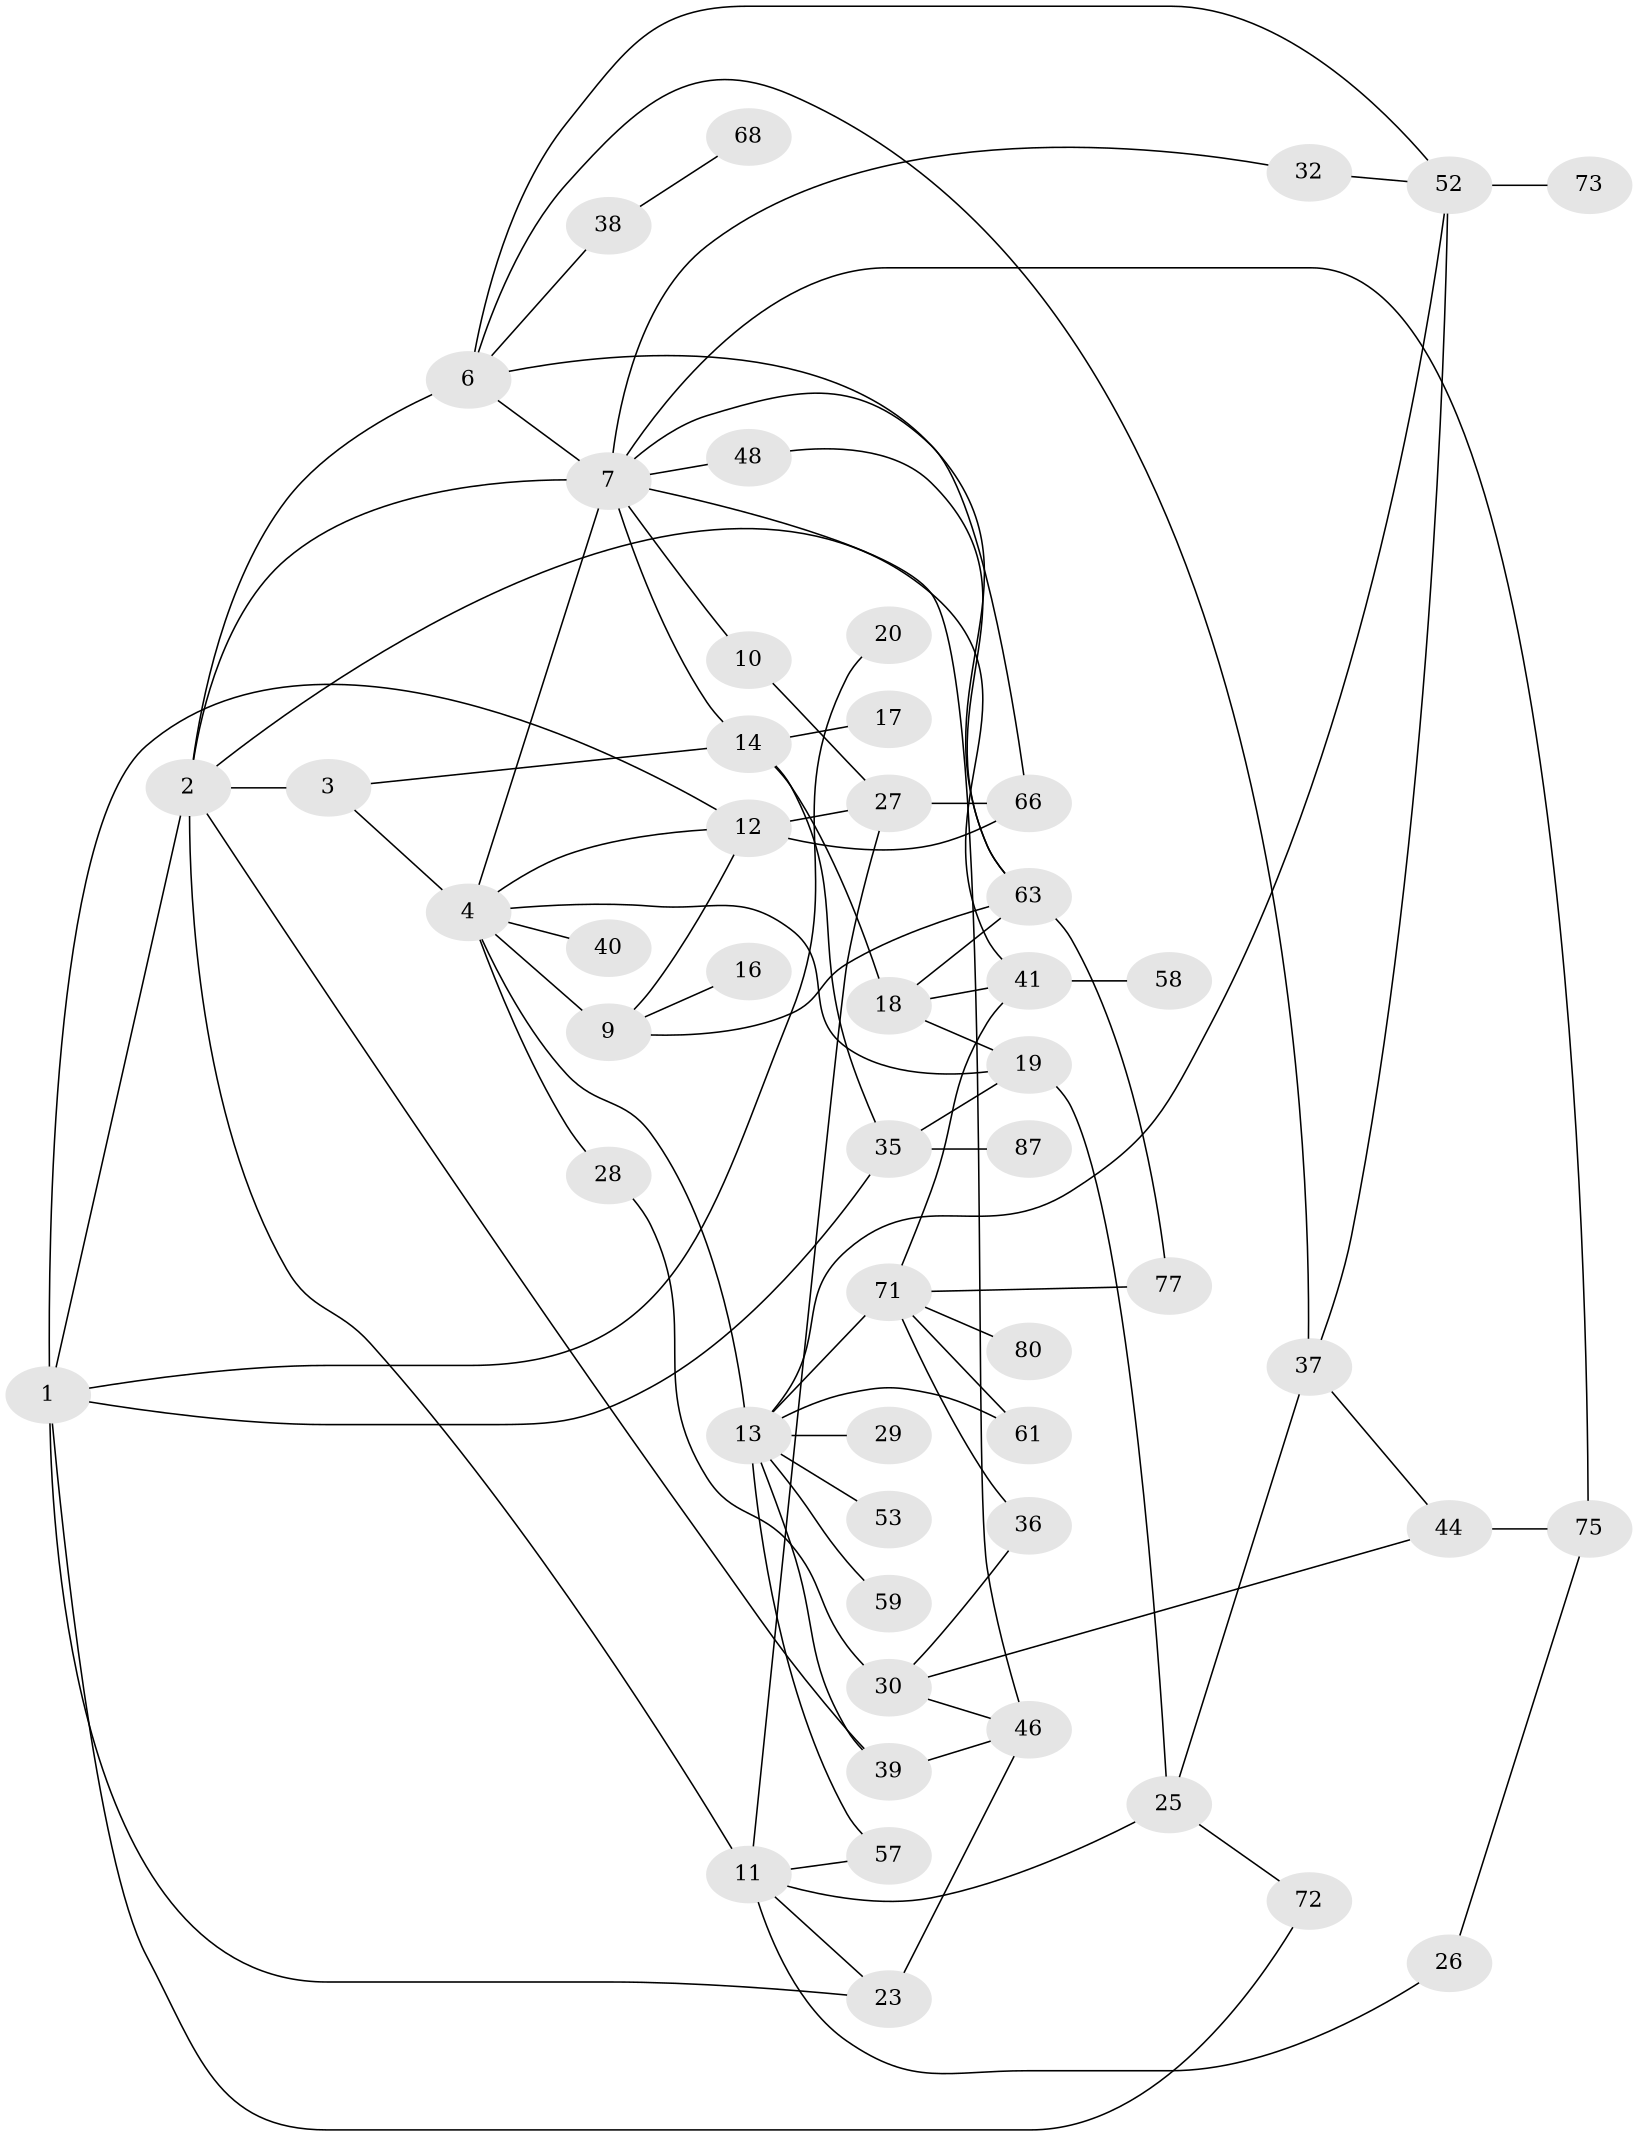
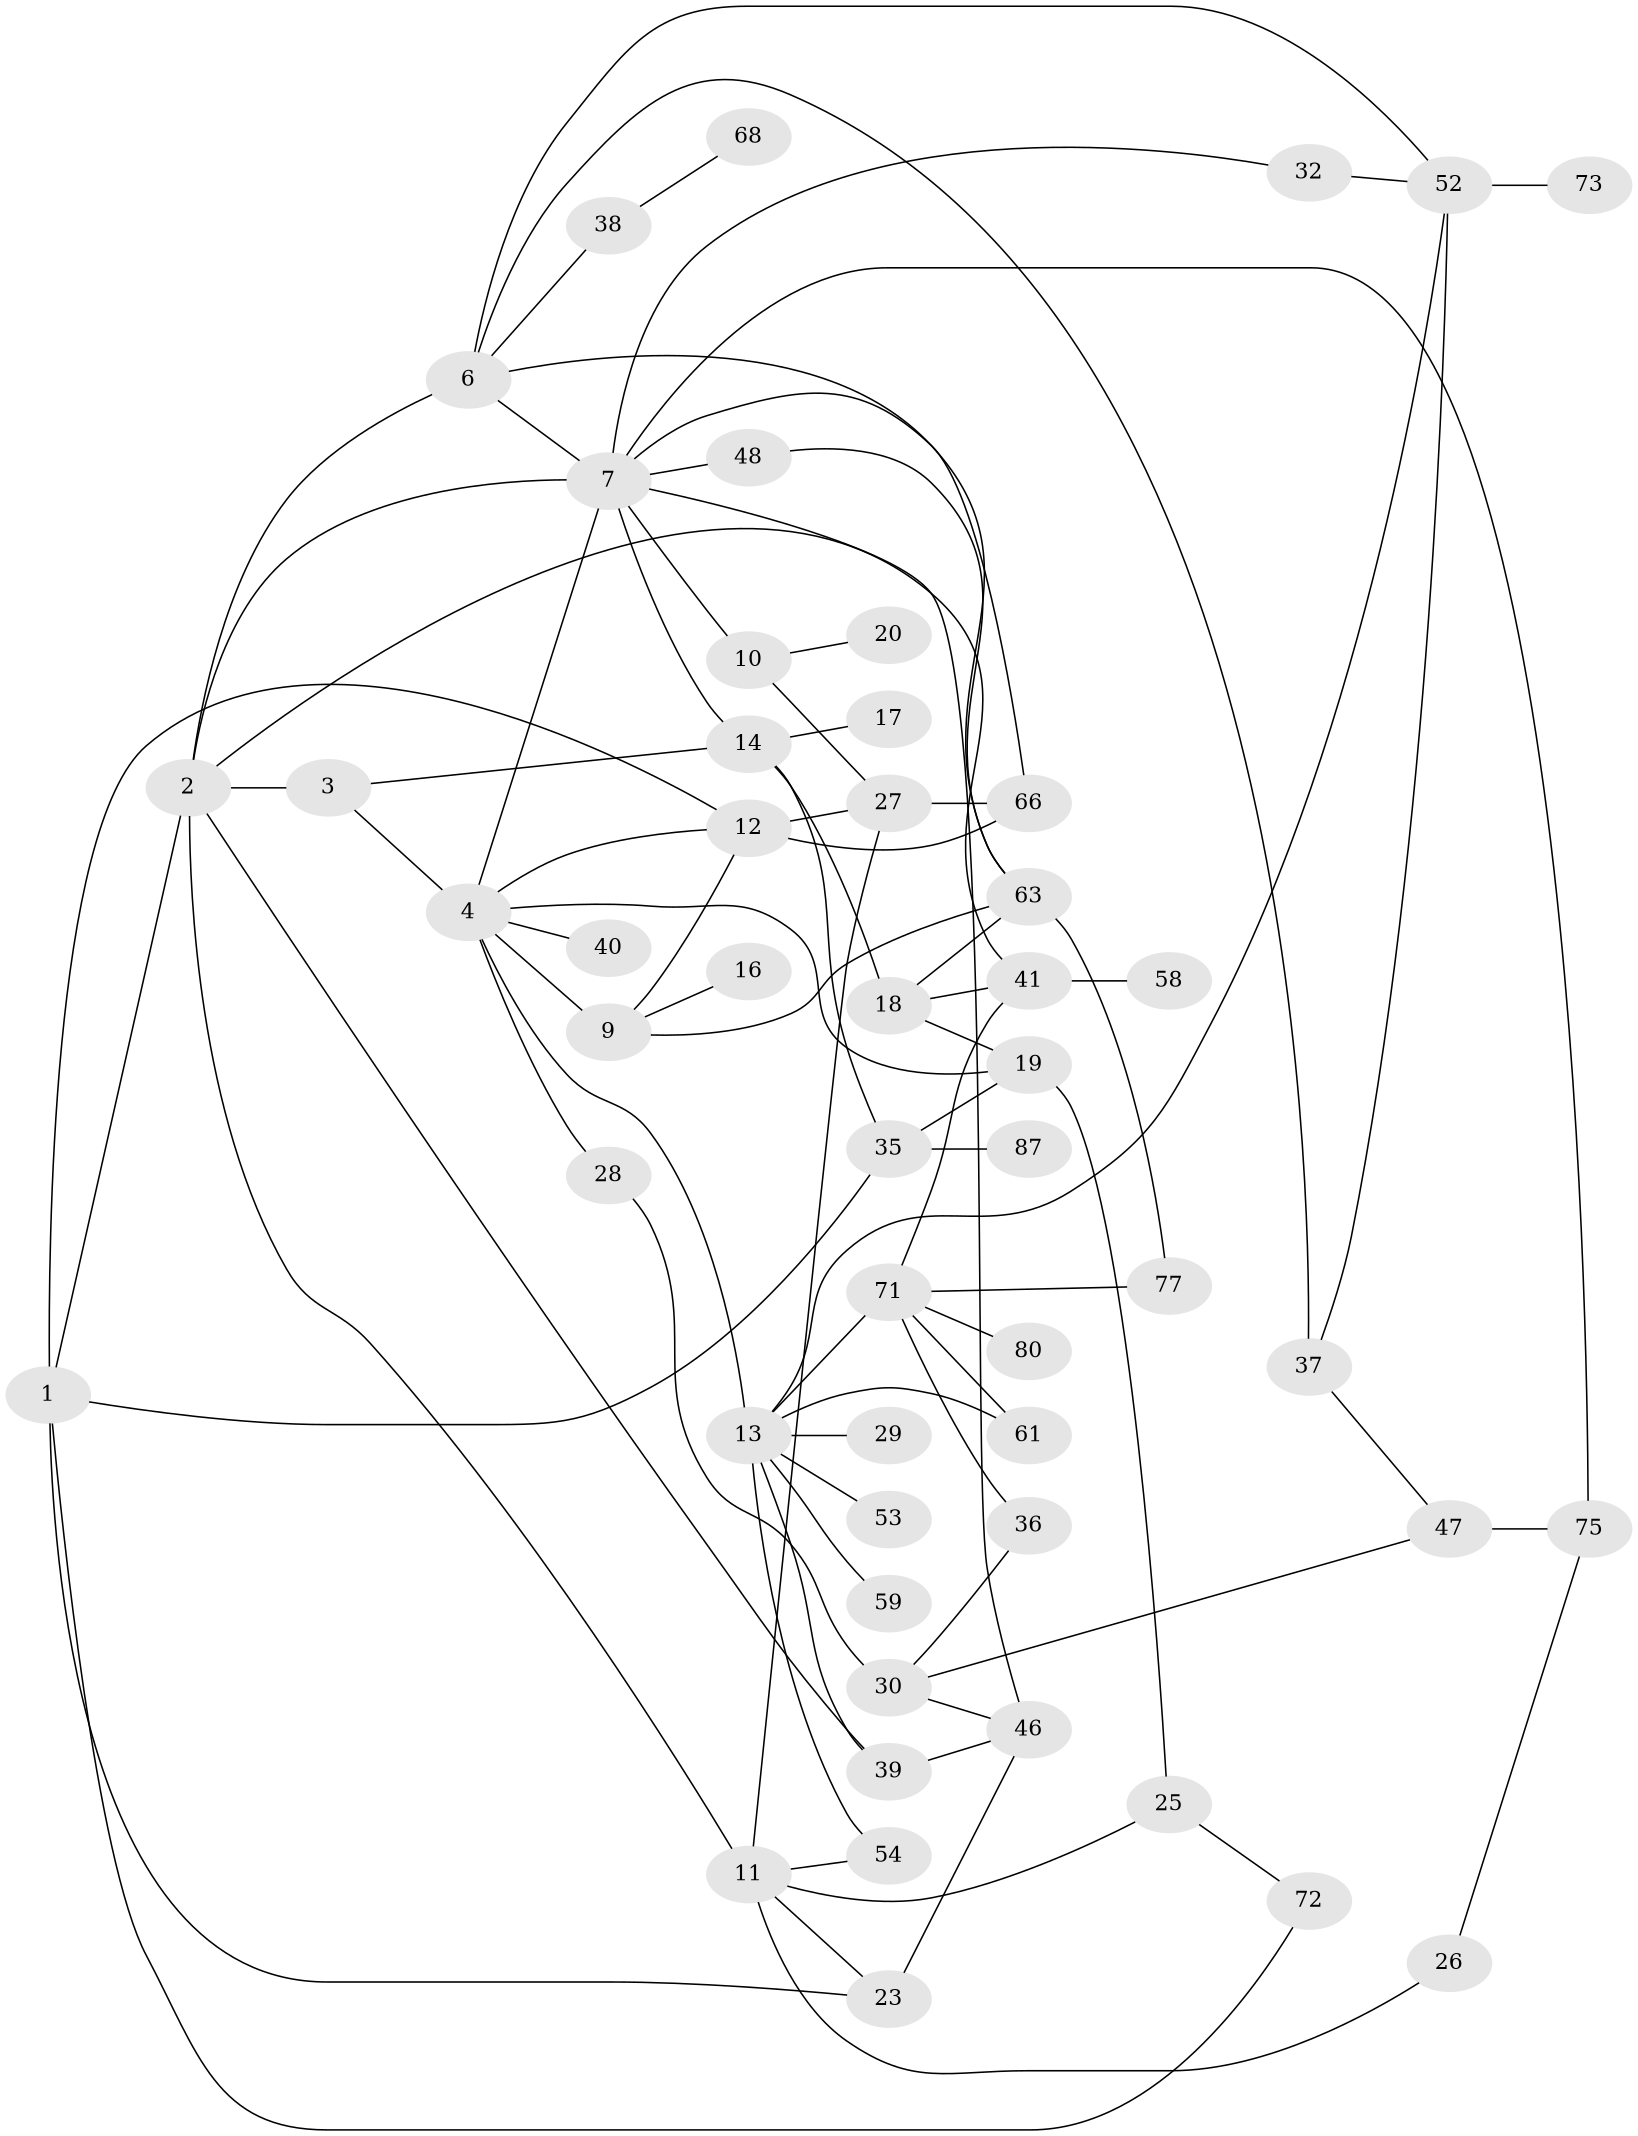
edge "20" -- "1": now "20" -- "10"
node "44": label "44" -> "47"
edge "37" -- "25": removed
node "57": label "57" -> "54"
